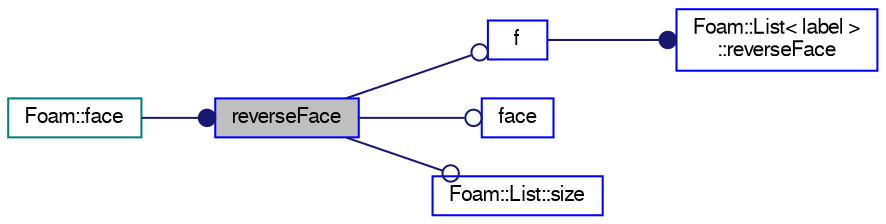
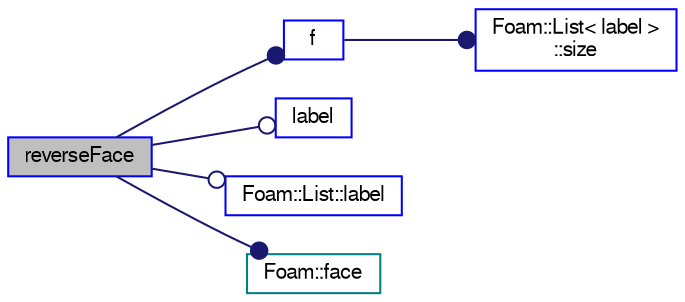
node "Foam::List< label > ::reverseFace": label "Foam::List< label > ::reverseFace" -> "Foam::List< label > ::size"
edge "reverseFace" -> "f": arrowhead odot -> dot
edge "Foam::face" -> "reverseFace": reversed
node "face": label "face" -> "label"
node "Foam::List::size": label "Foam::List::size" -> "Foam::List::label"
